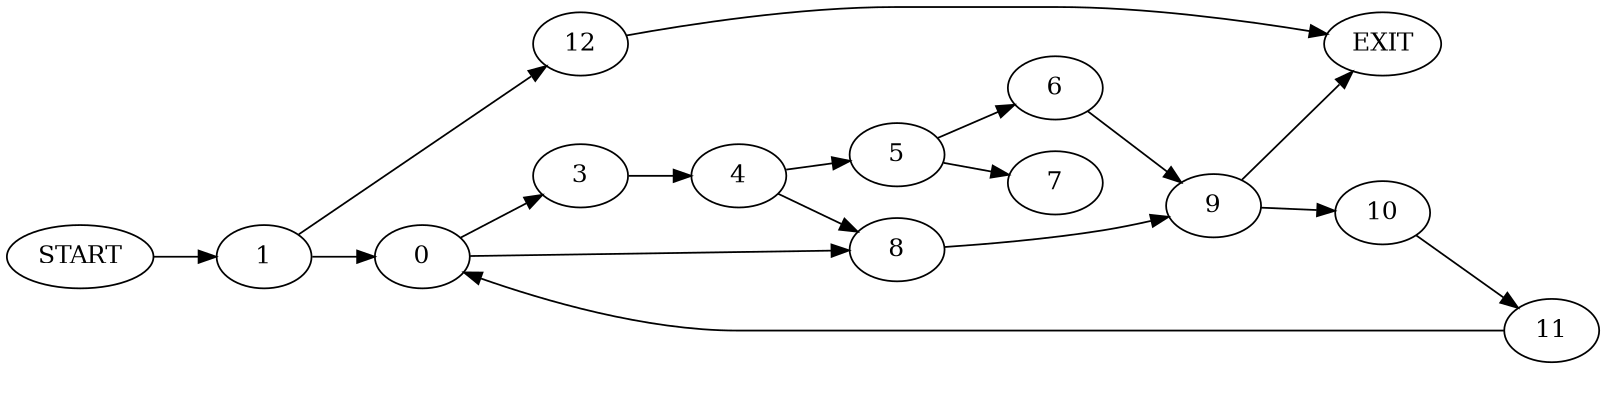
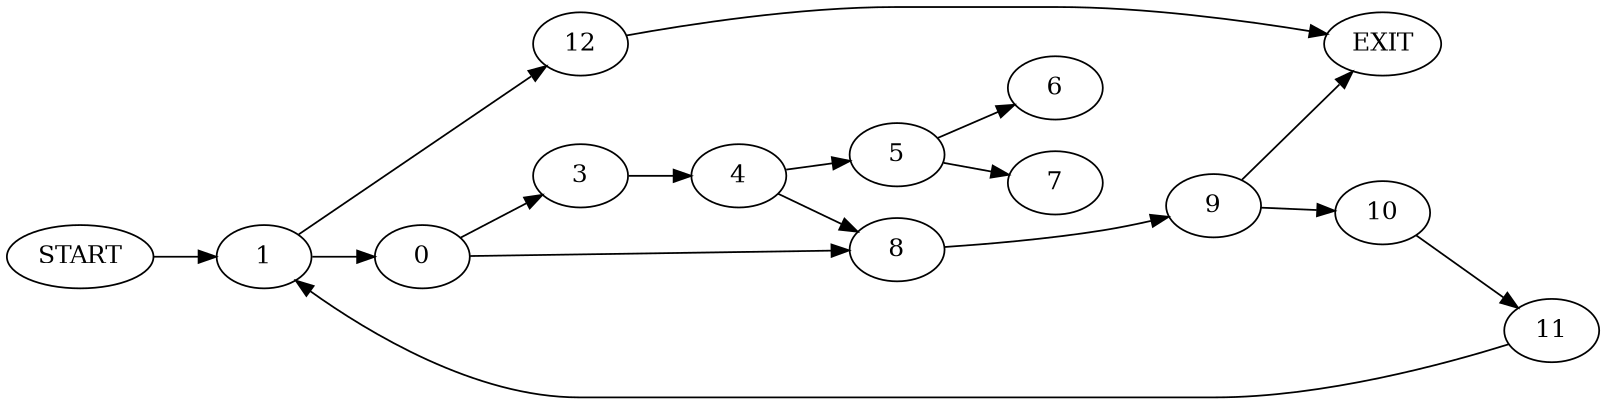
edge "6" -> "9": removed
edge "11" -> "0": now "11" -> "1"
